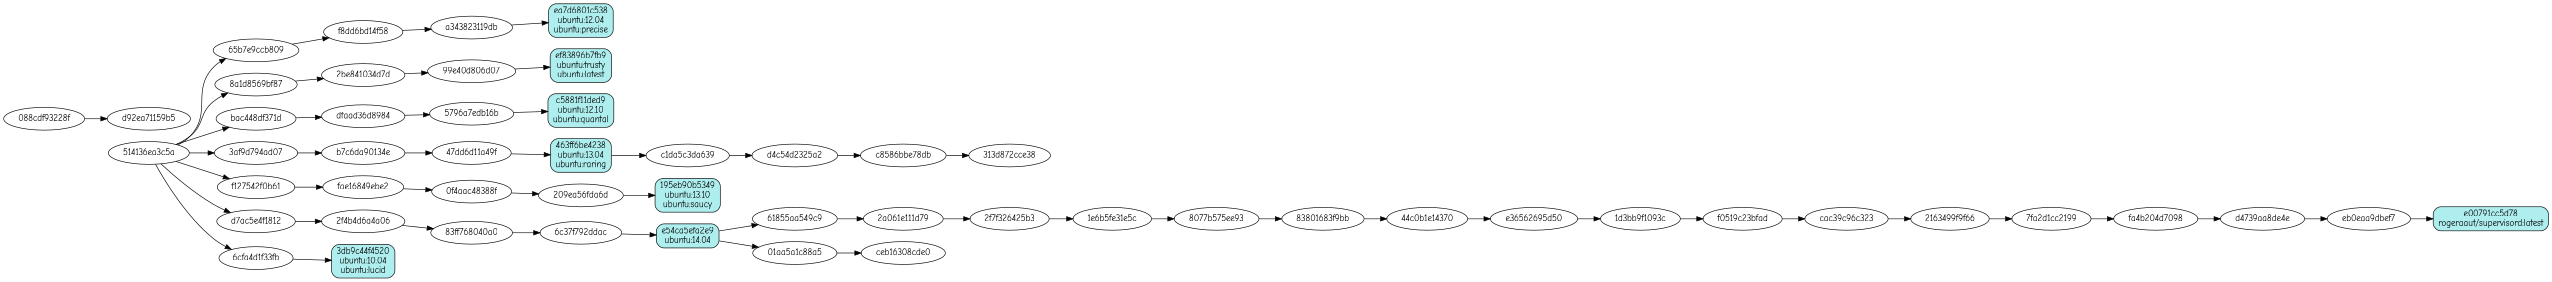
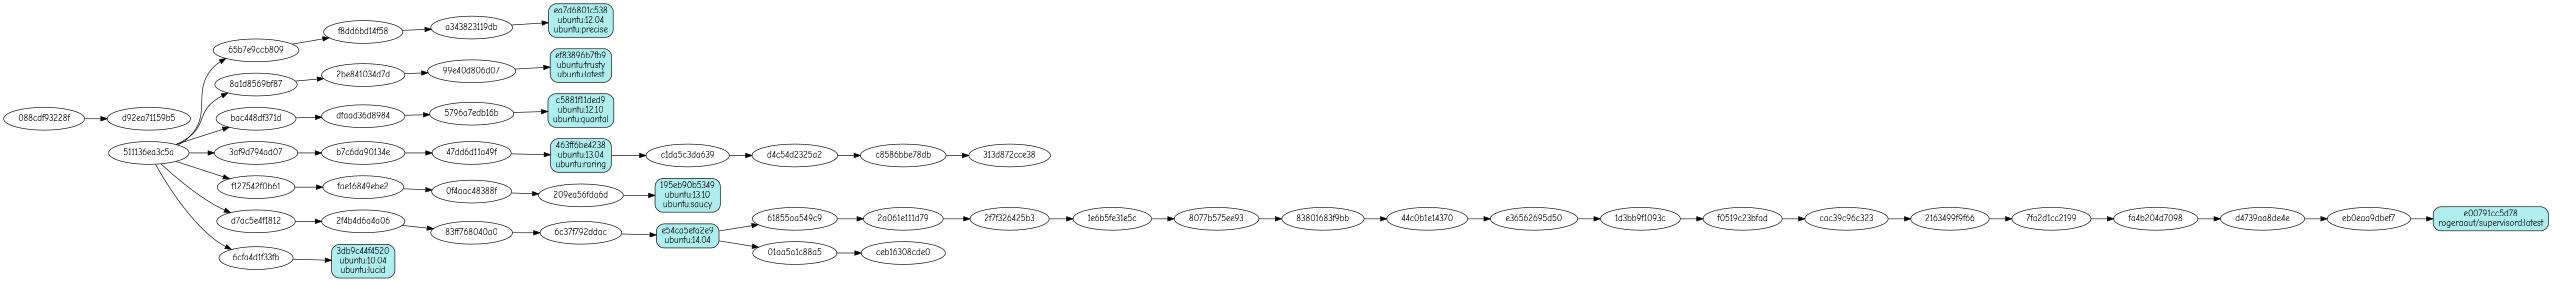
node "514136ea3c5a": label "514136ea3c5a" -> "511136ea3c5a"
